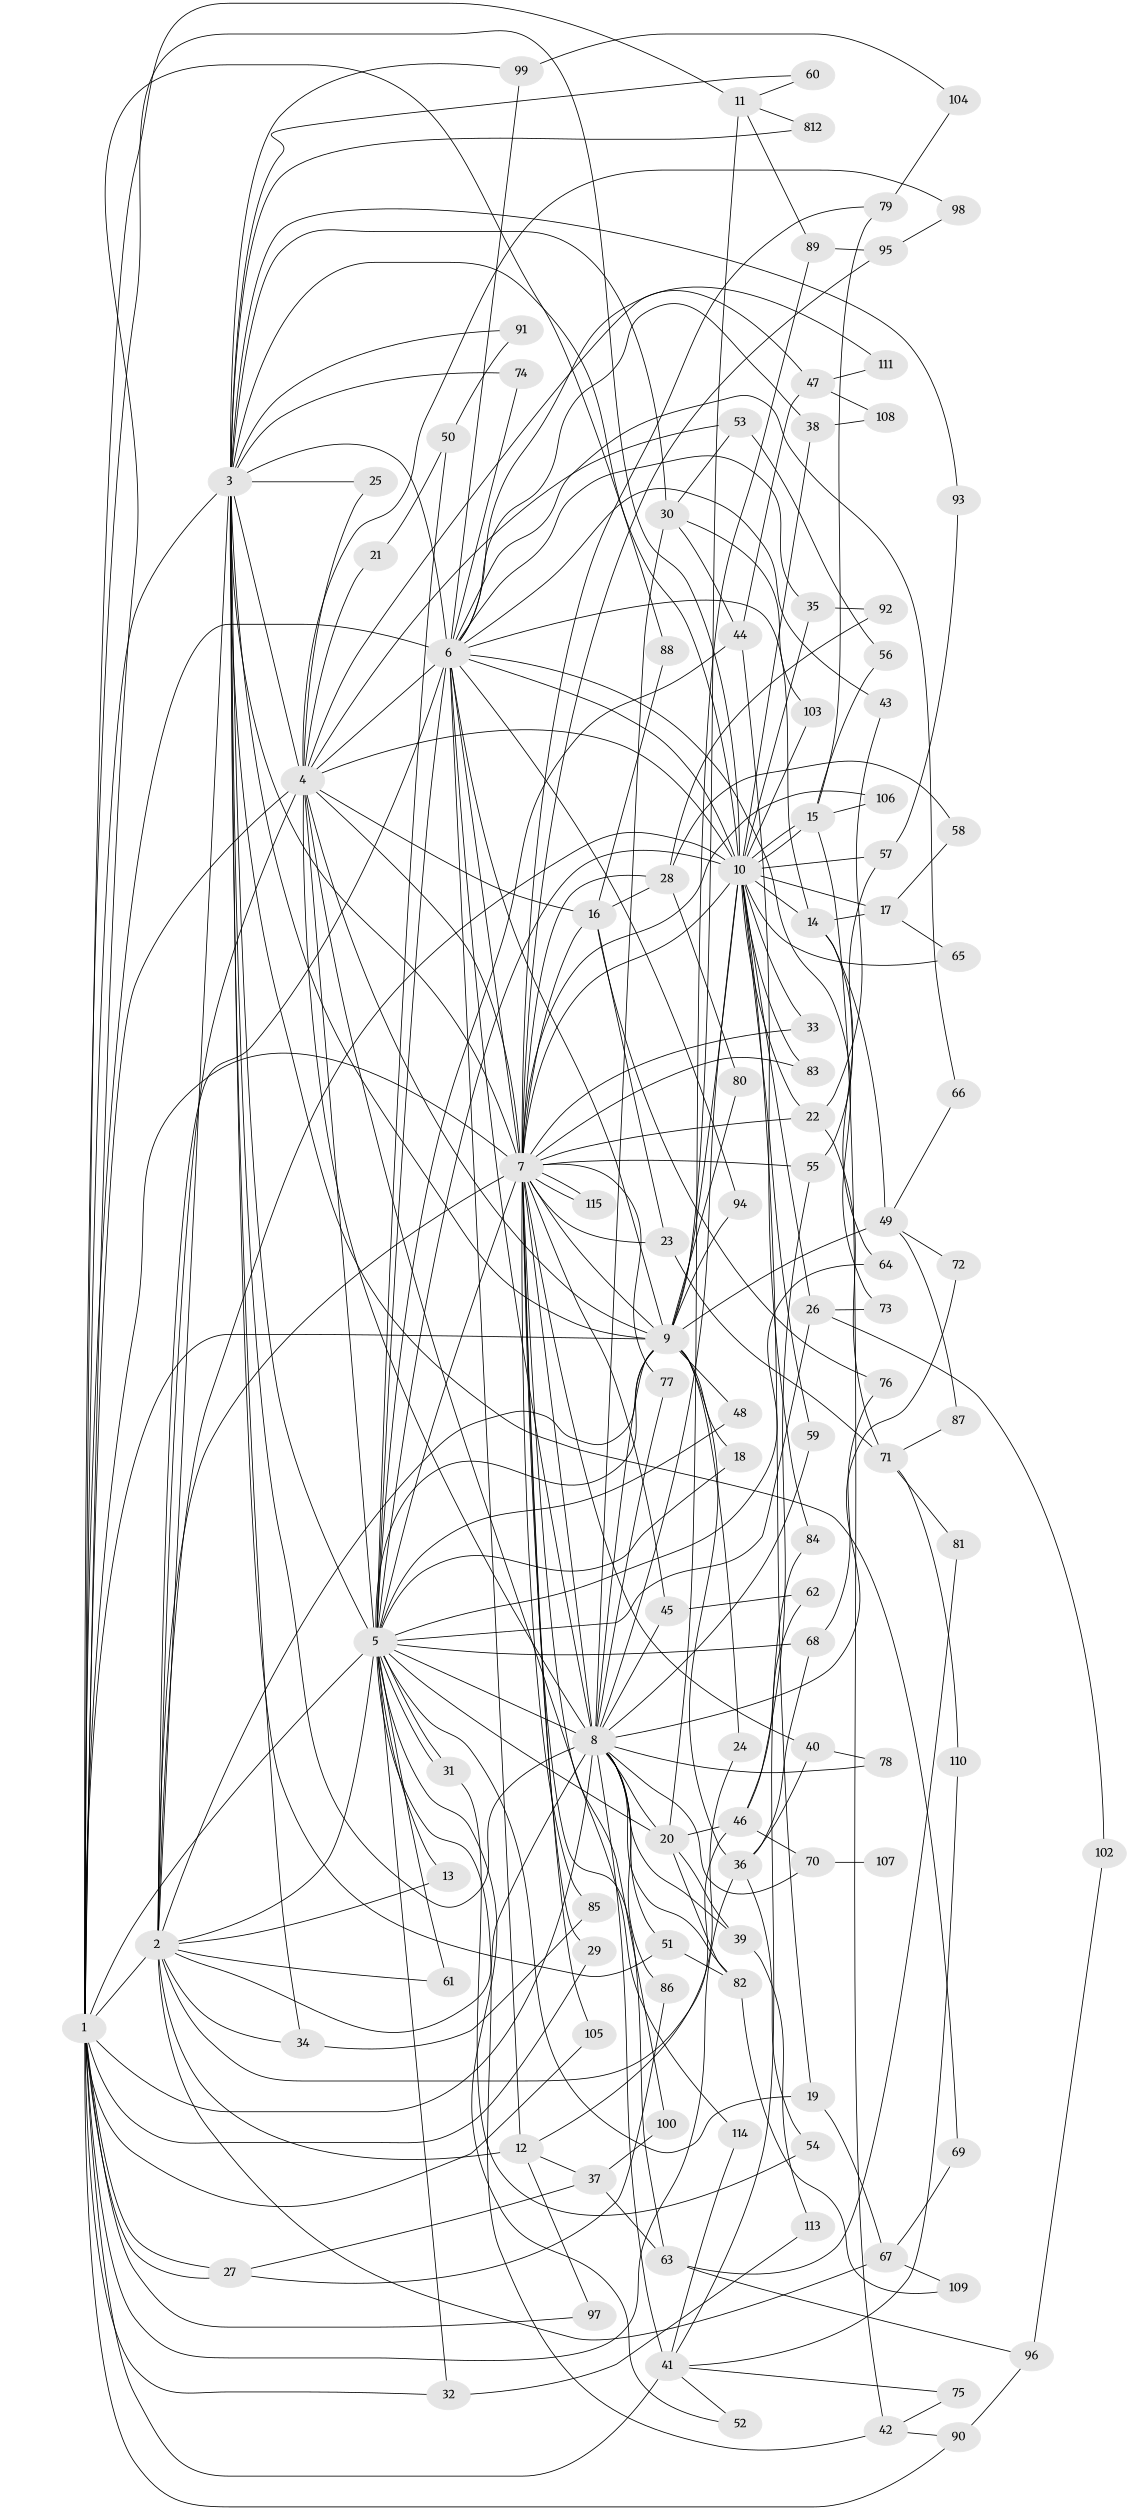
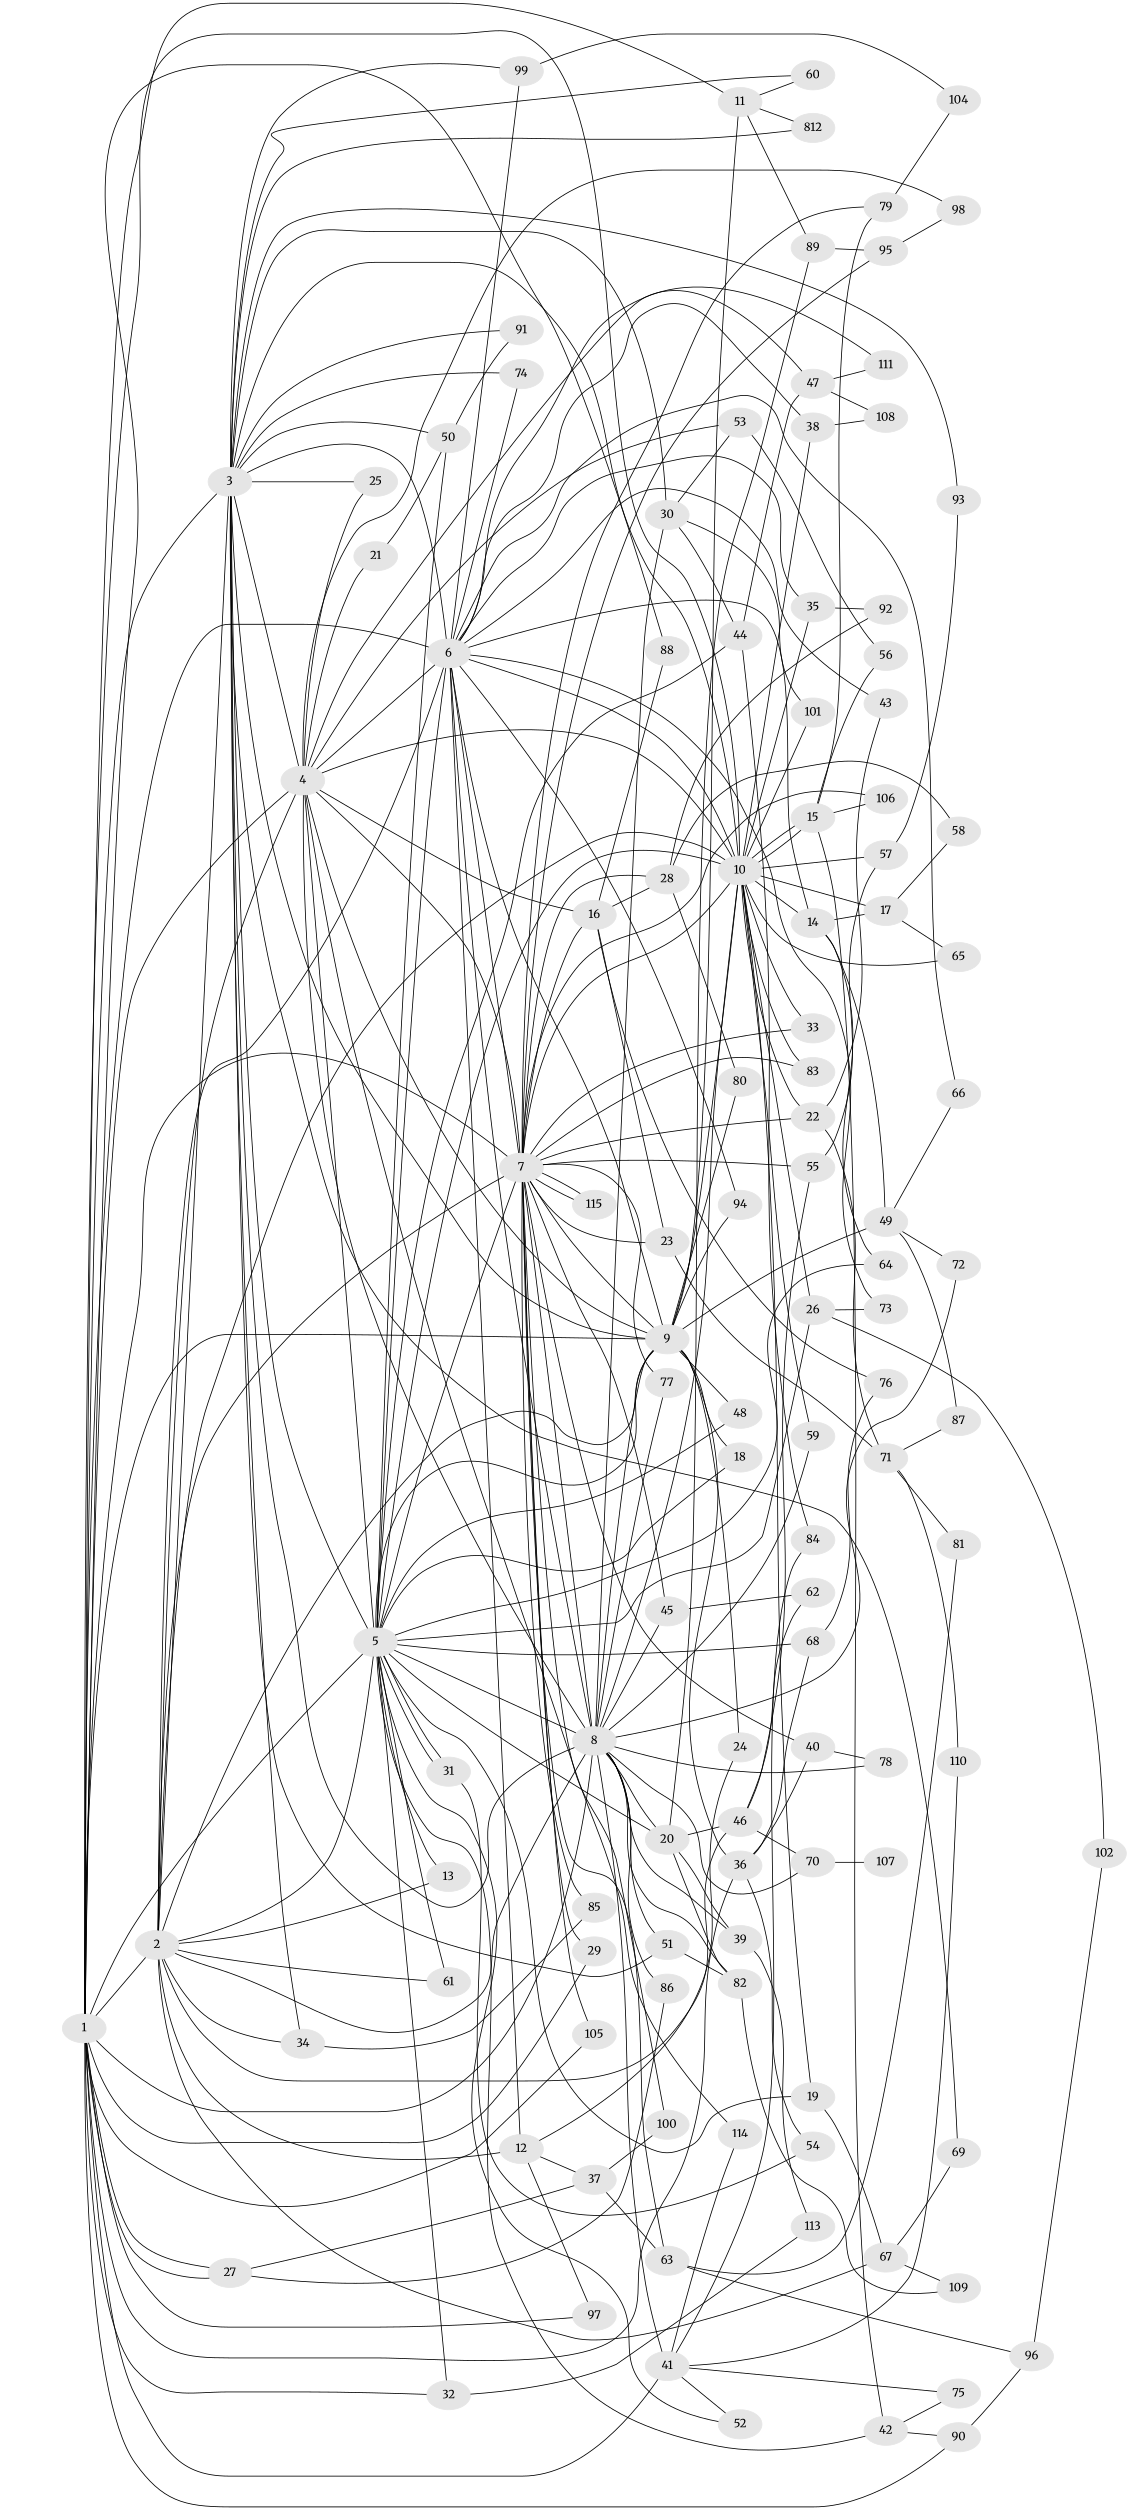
node "103": label "103" -> "101"
edge "3" -- "7": now "3" -- "50"
